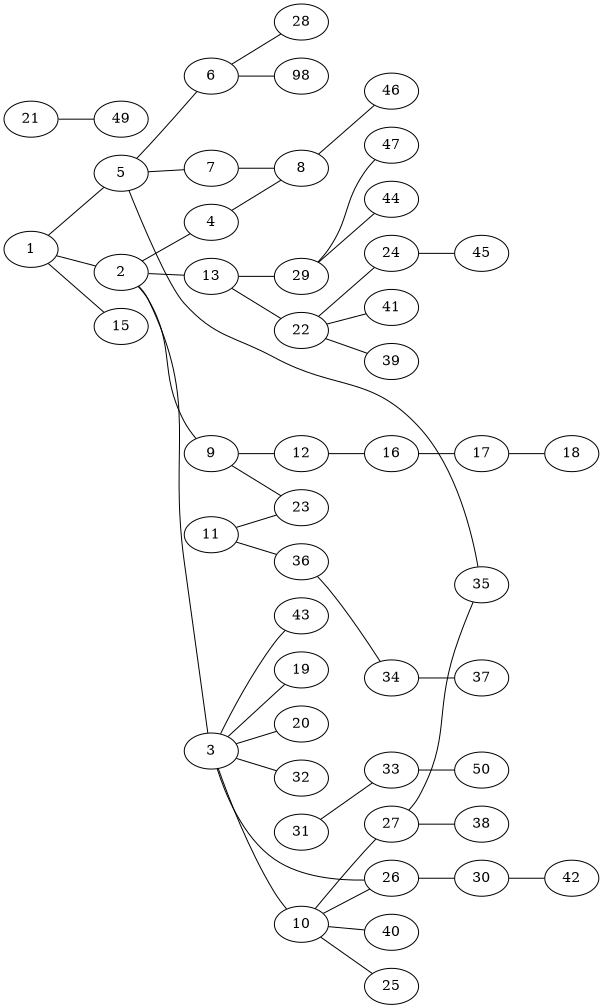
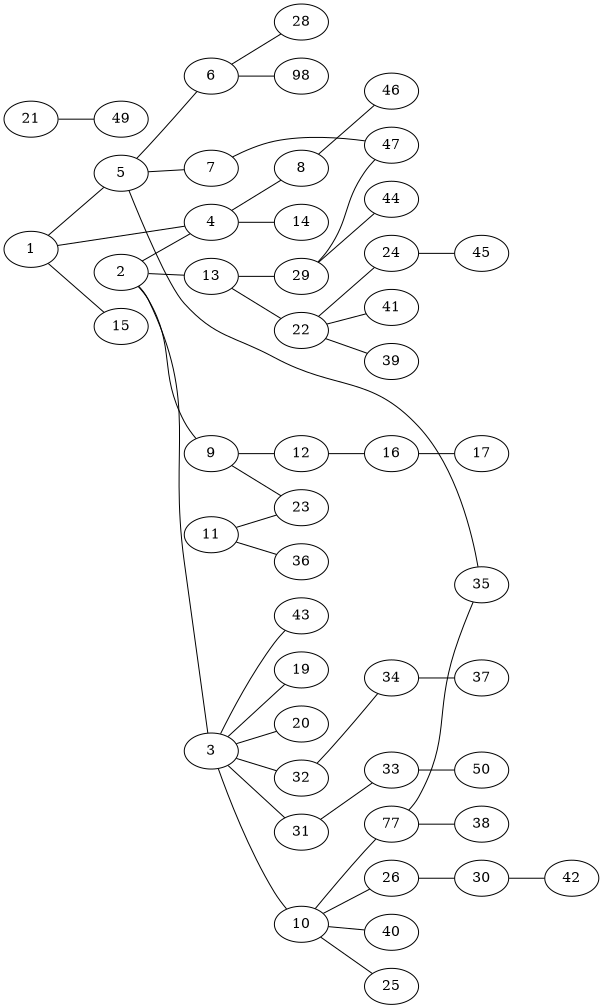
edge "7" -- "8": now "7" -- "47"
node "14": added
edge "1" -- "2": now "1" -- "4"
node "18": removed
edge "36" -- "34": now "32" -- "34"
node "27": label "27" -> "77"
edge "3" -- "26": now "3" -- "31"
